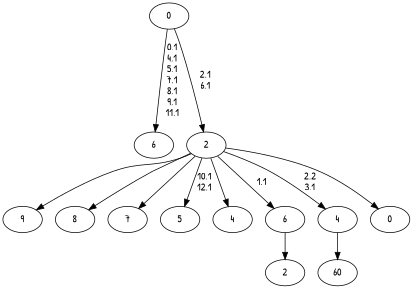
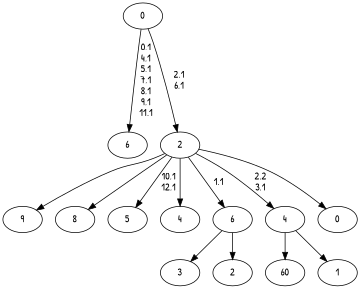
node "7": removed
node "3": added
node "1": added
